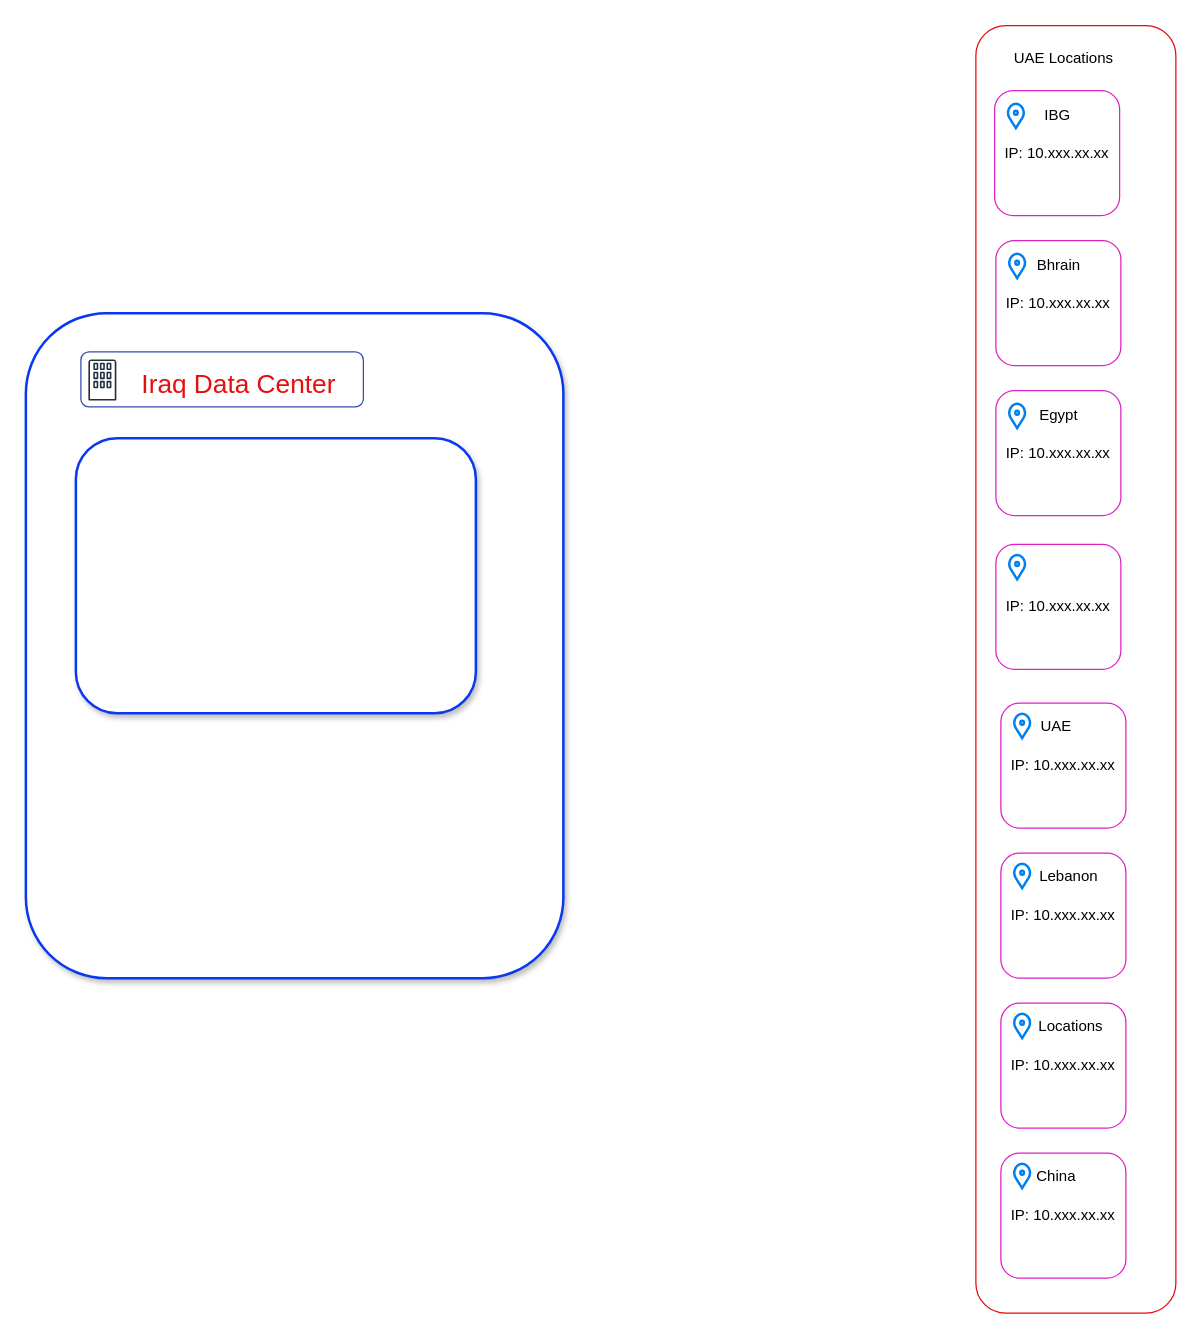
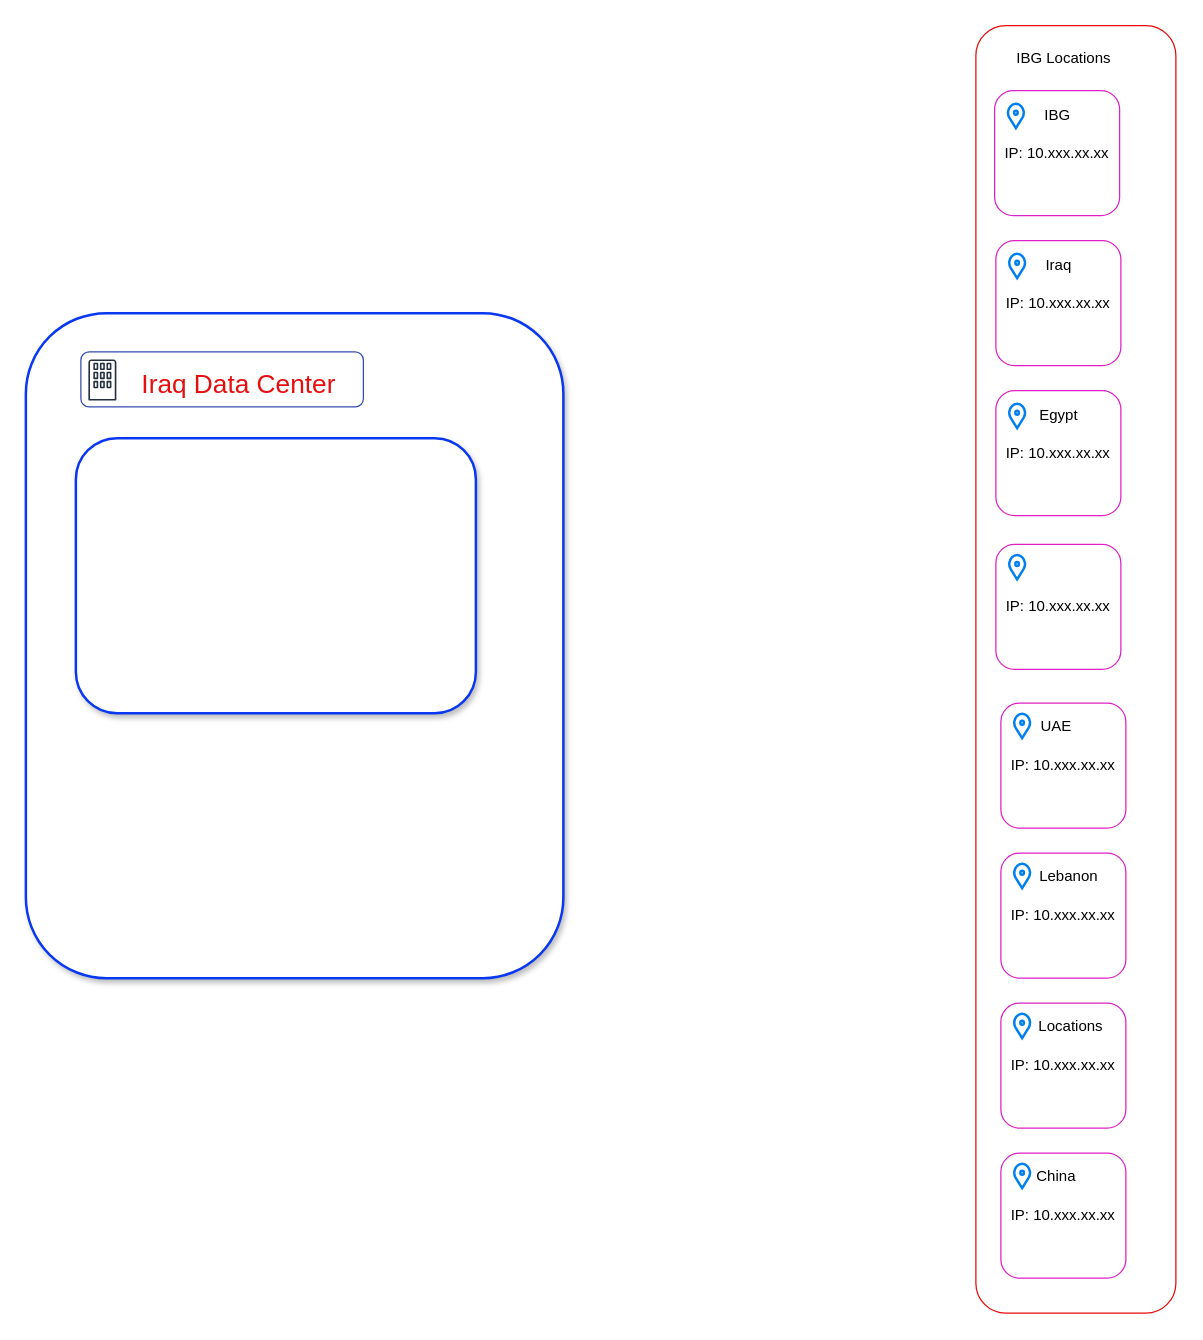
node "UAE Locations": label "UAE Locations" -> "IBG Locations"
node "Bhrain": label "Bhrain" -> "Iraq"
